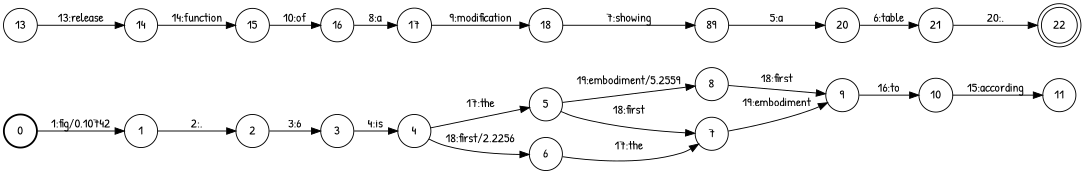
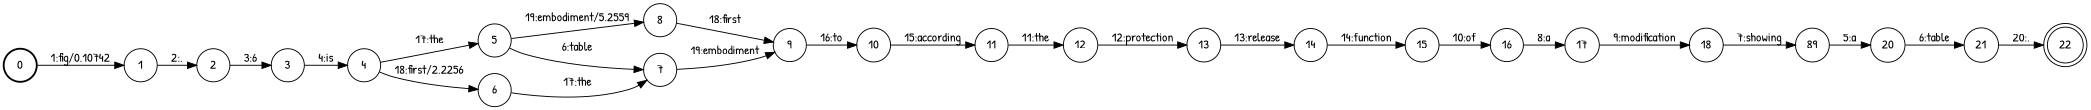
node "12": added
edge "5" -> "7": label "18:first" -> "6:table"
